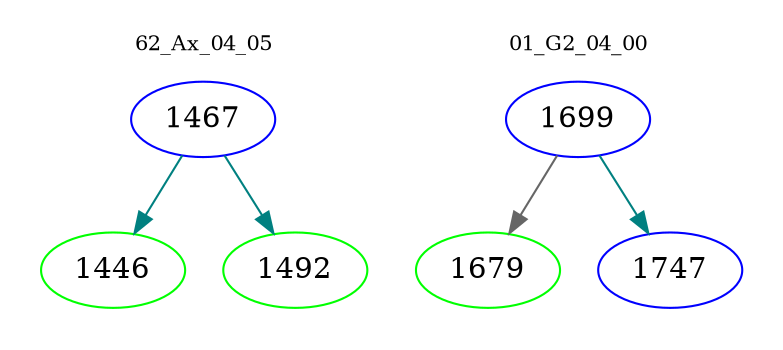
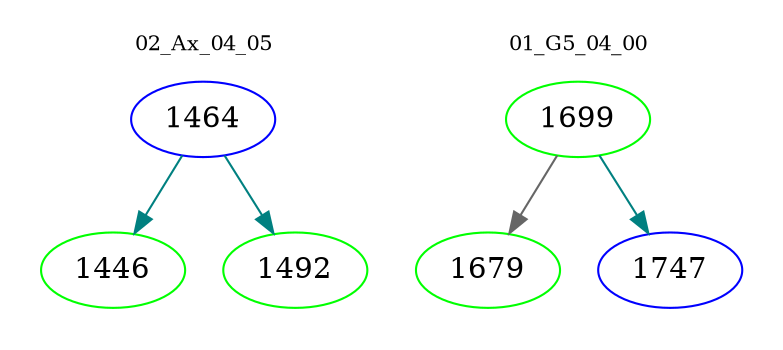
cluster "62_Ax_04_05": label "62_Ax_04_05" -> "02_Ax_04_05"
cluster "01_G2_04_00": label "01_G2_04_00" -> "01_G5_04_00"
node "1467": label "1467" -> "1464"
node "1699": color blue -> green
